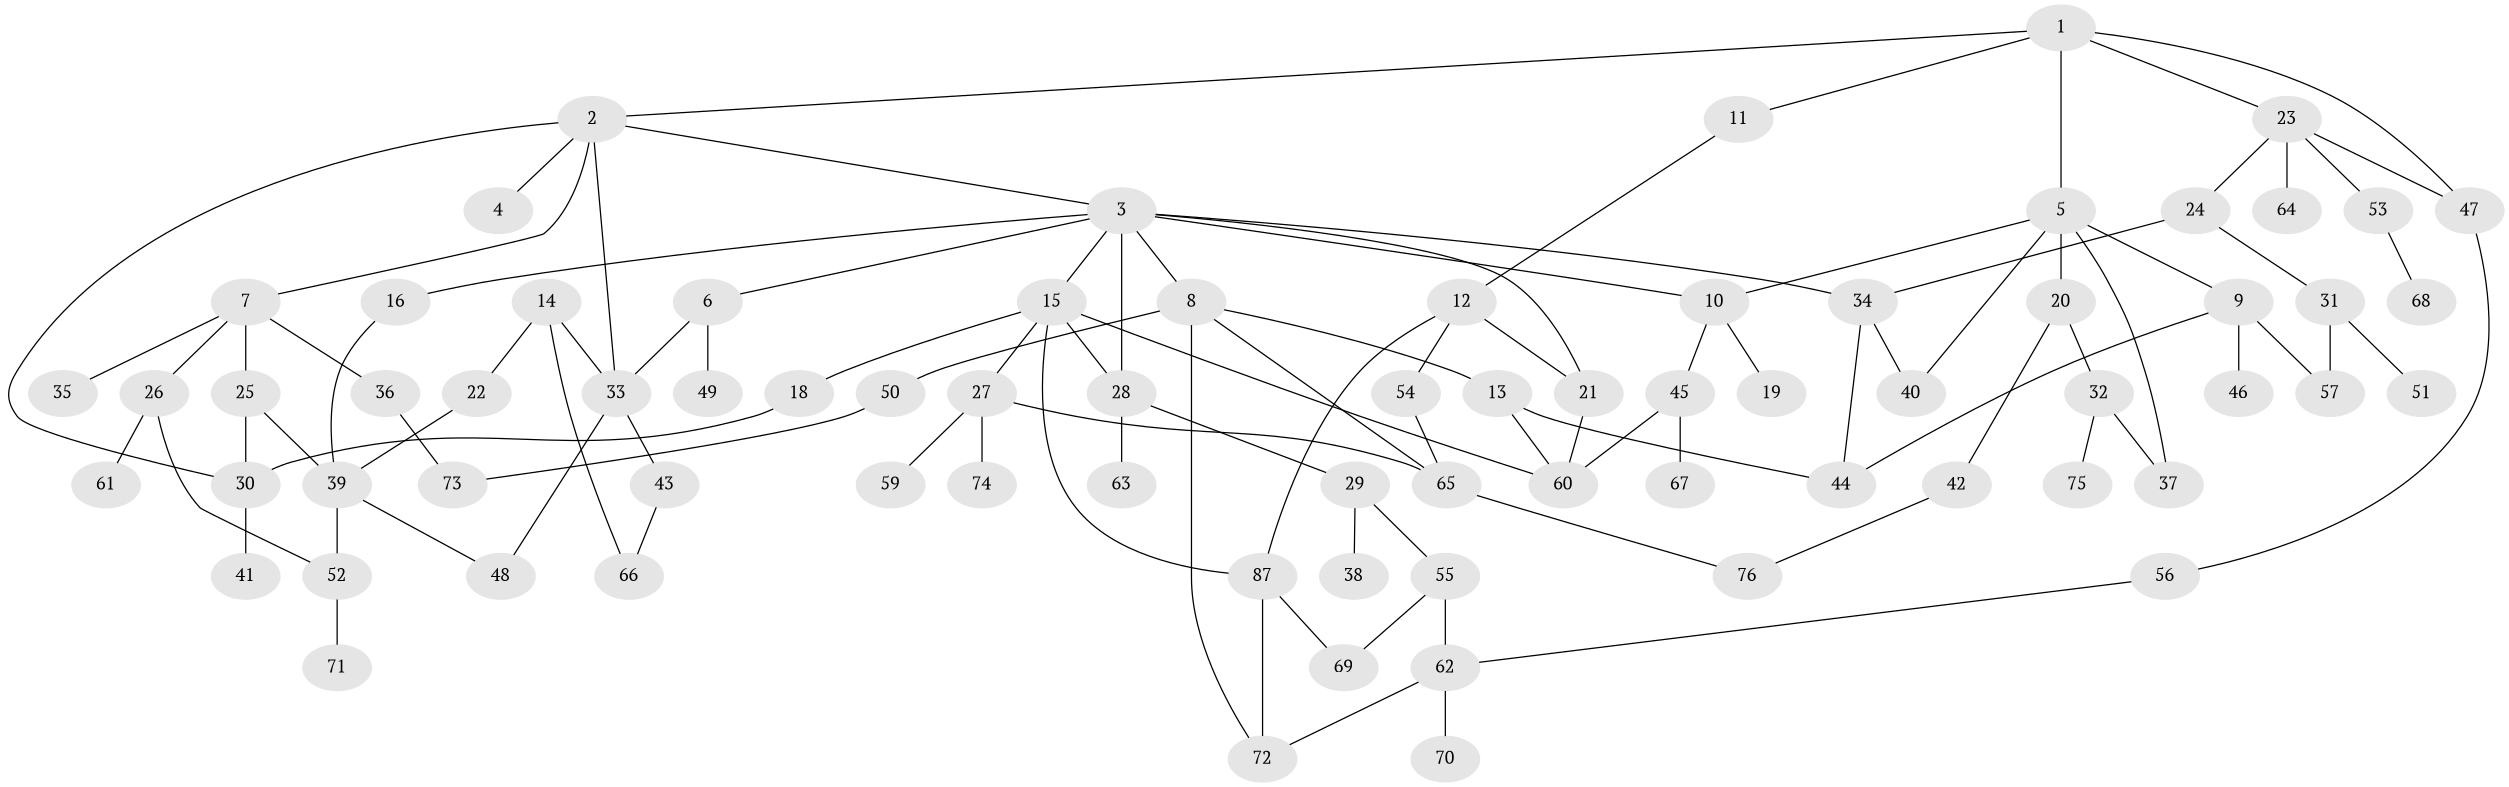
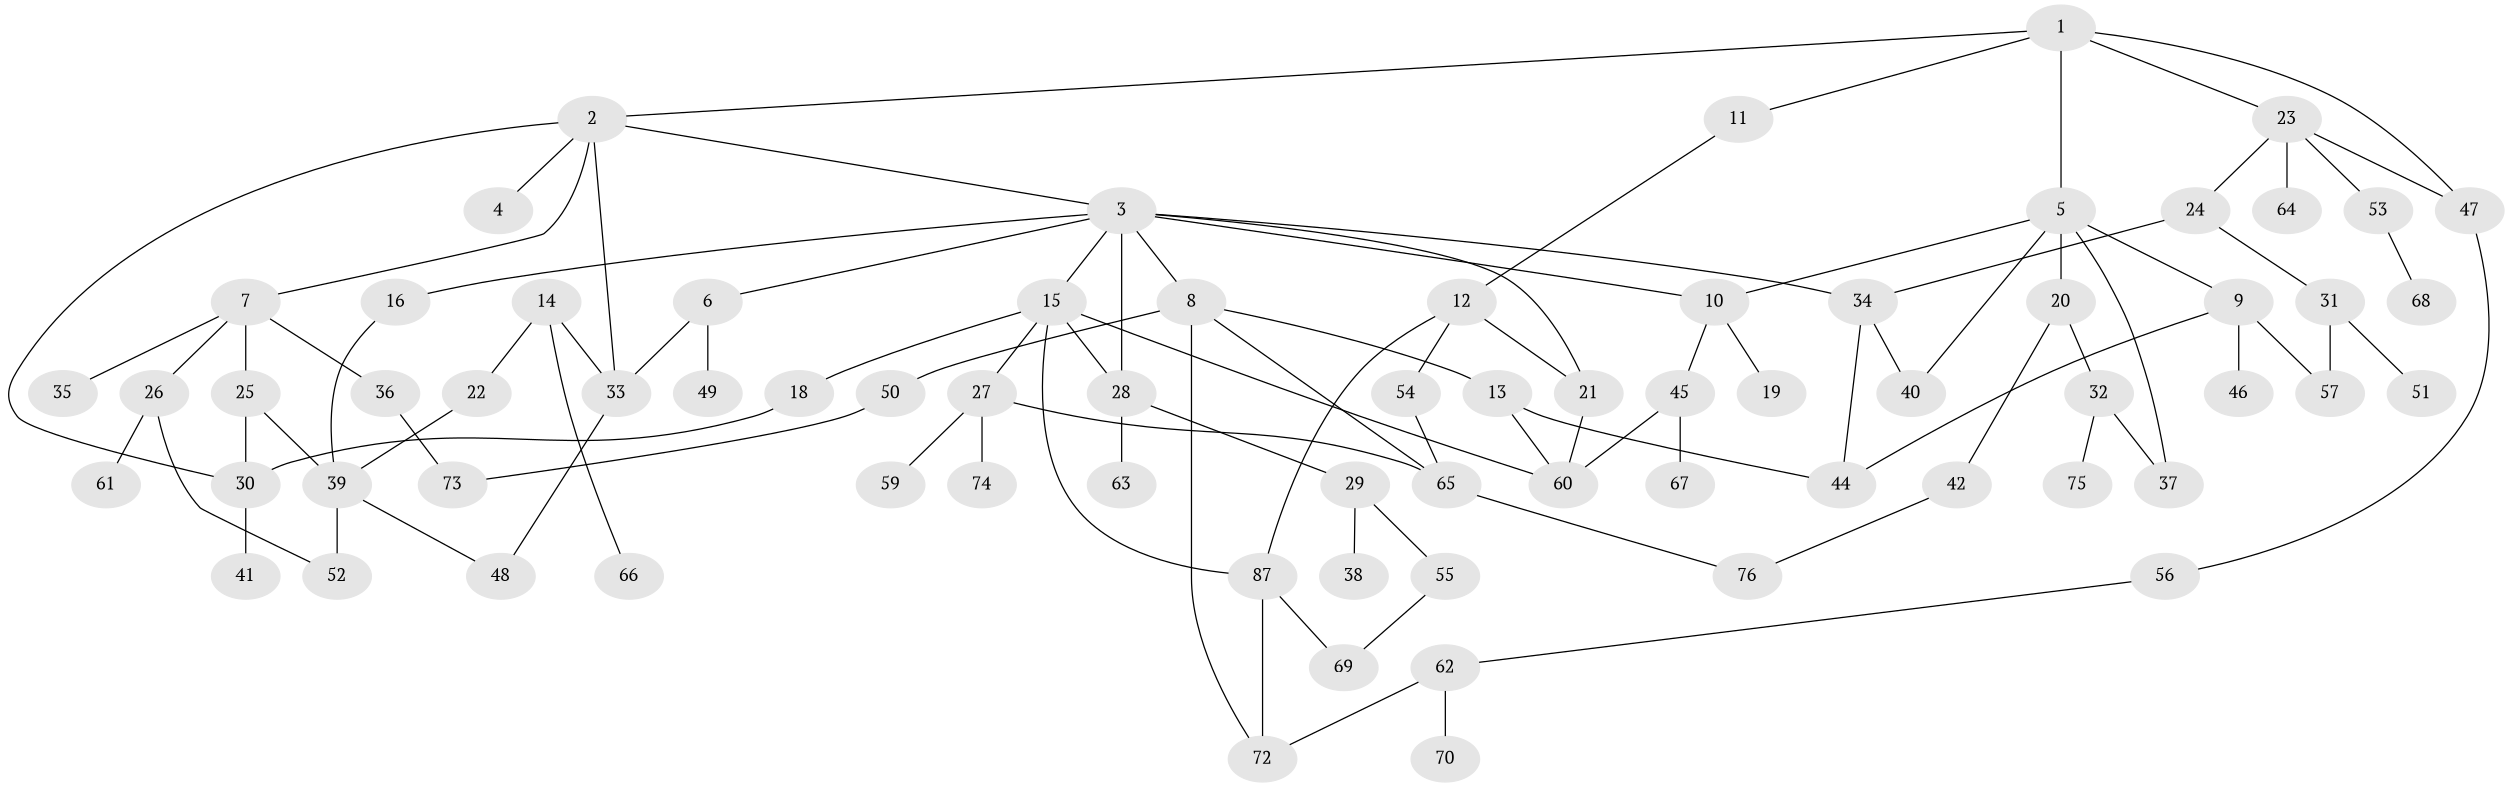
node "43": removed
edge "55" -- "62": removed
node "71": removed
